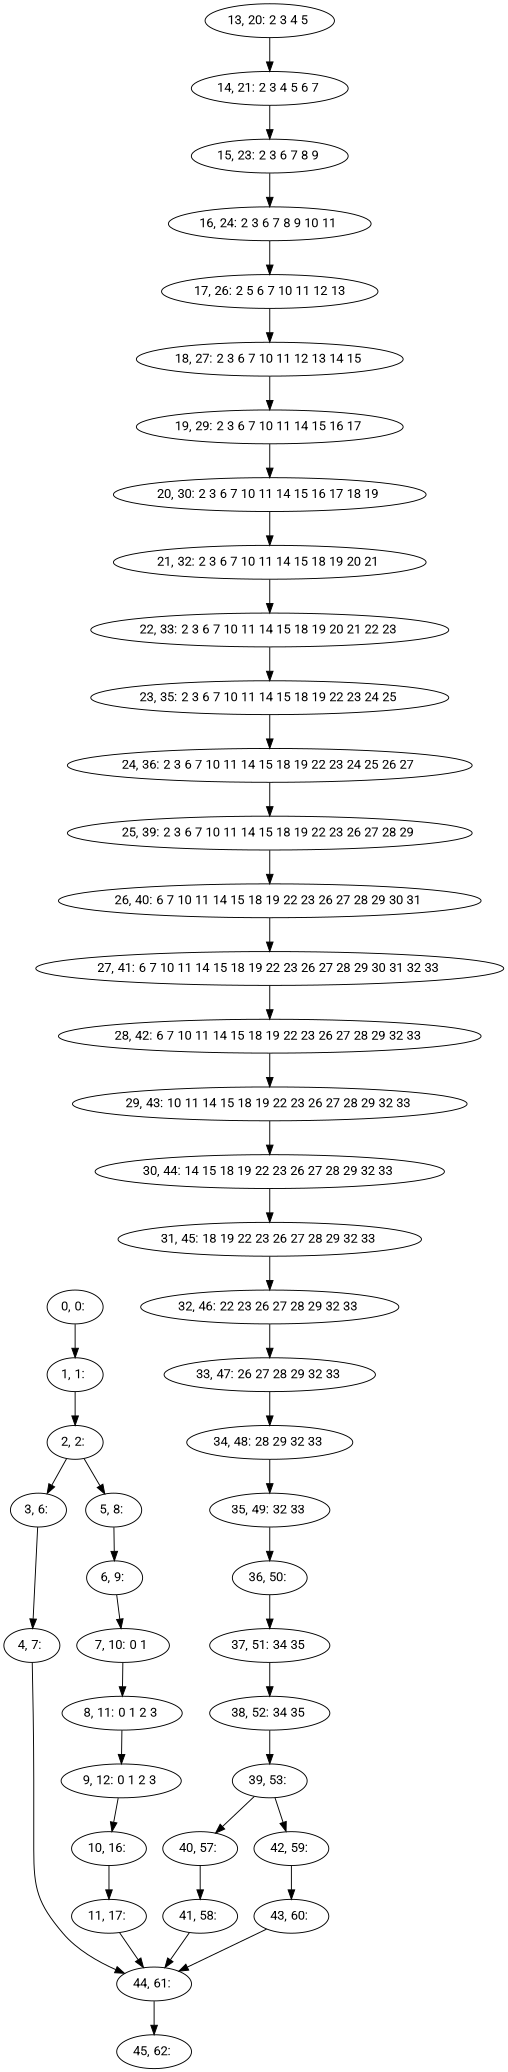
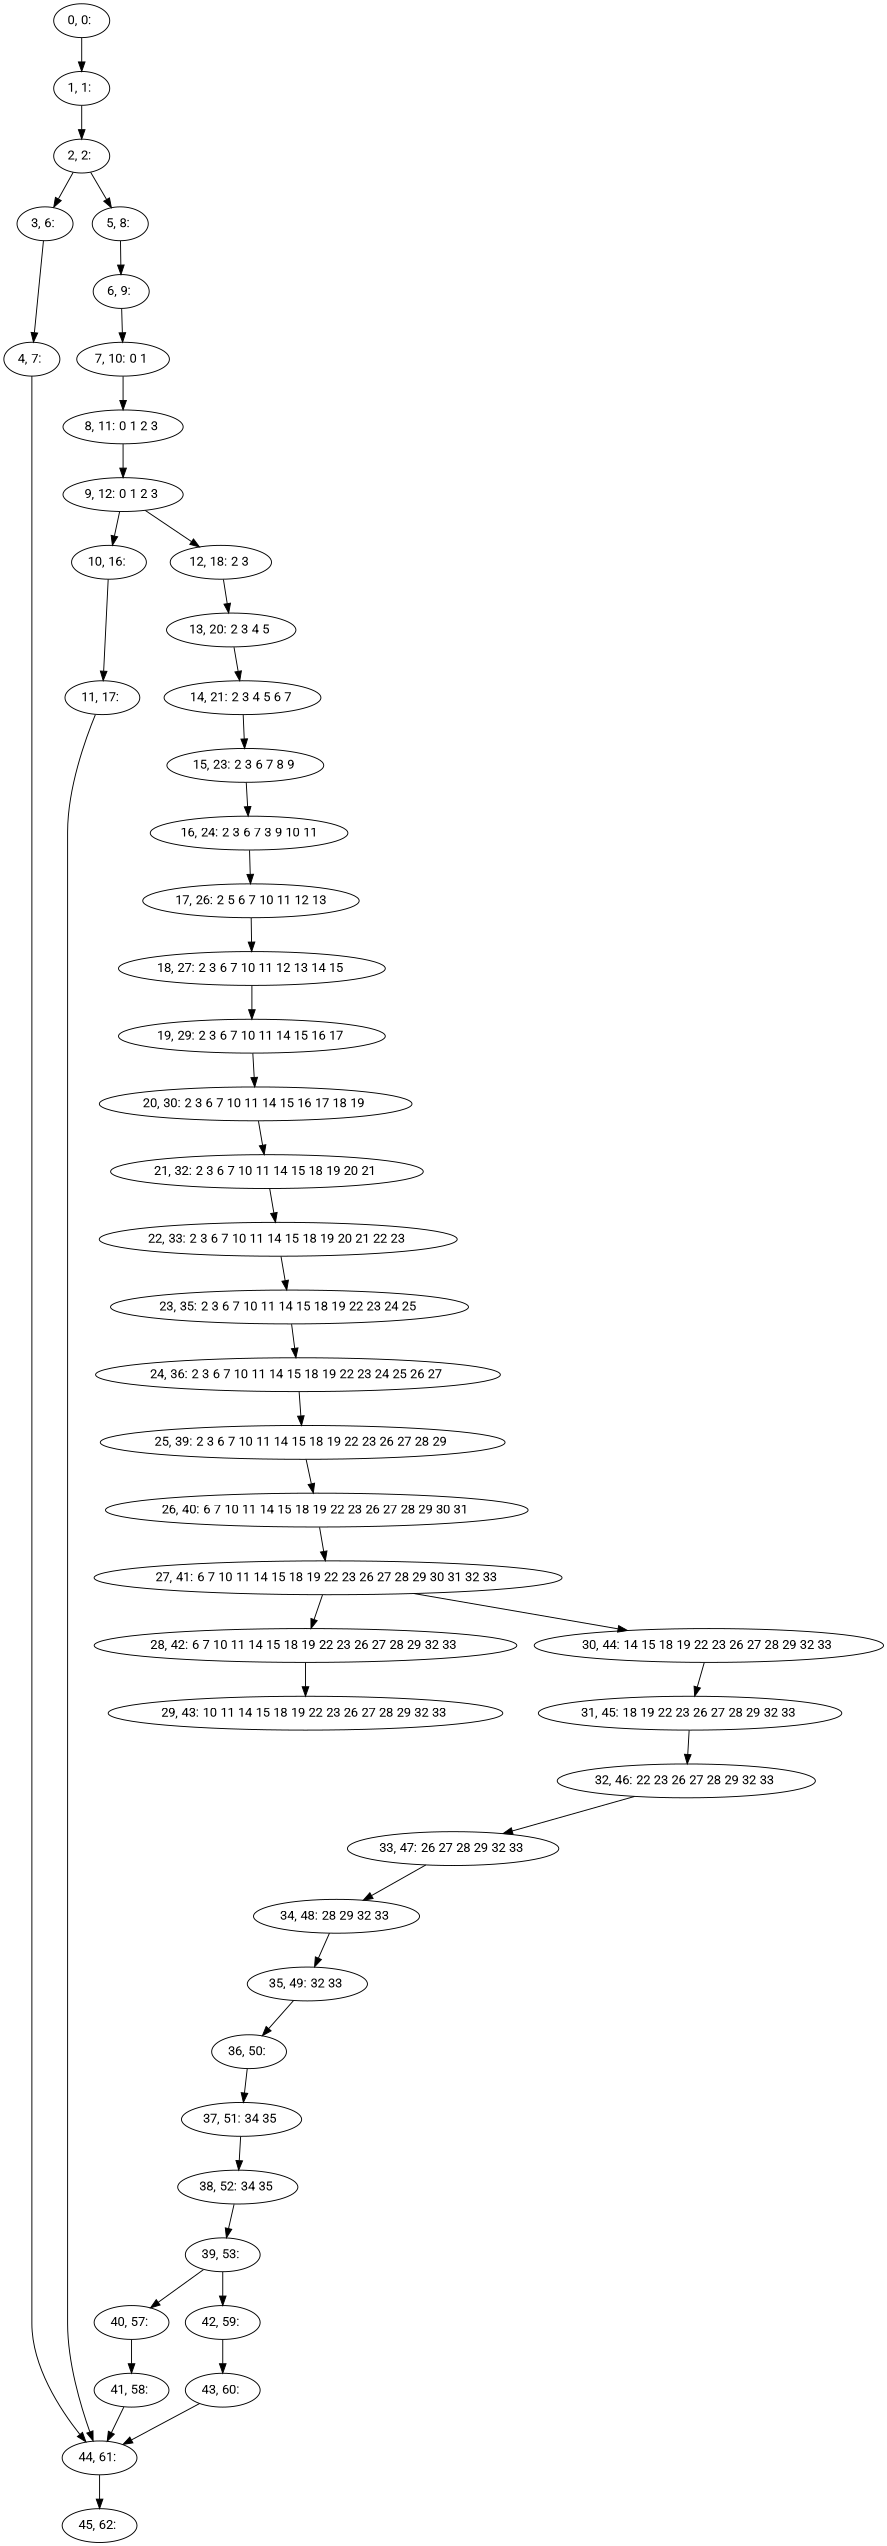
node "16, 24: 2 3 6 7 8 9 10 11": label "16, 24: 2 3 6 7 8 9 10 11" -> "16, 24: 2 3 6 7 3 9 10 11"
node "12, 18: 2 3": added
edge "29, 43: 10 11 14 15 18 19 22 23 26 27 28 29 32 33" -> "30, 44: 14 15 18 19 22 23 26 27 28 29 32 33": now "27, 41: 6 7 10 11 14 15 18 19 22 23 26 27 28 29 30 31 32 33" -> "30, 44: 14 15 18 19 22 23 26 27 28 29 32 33"
